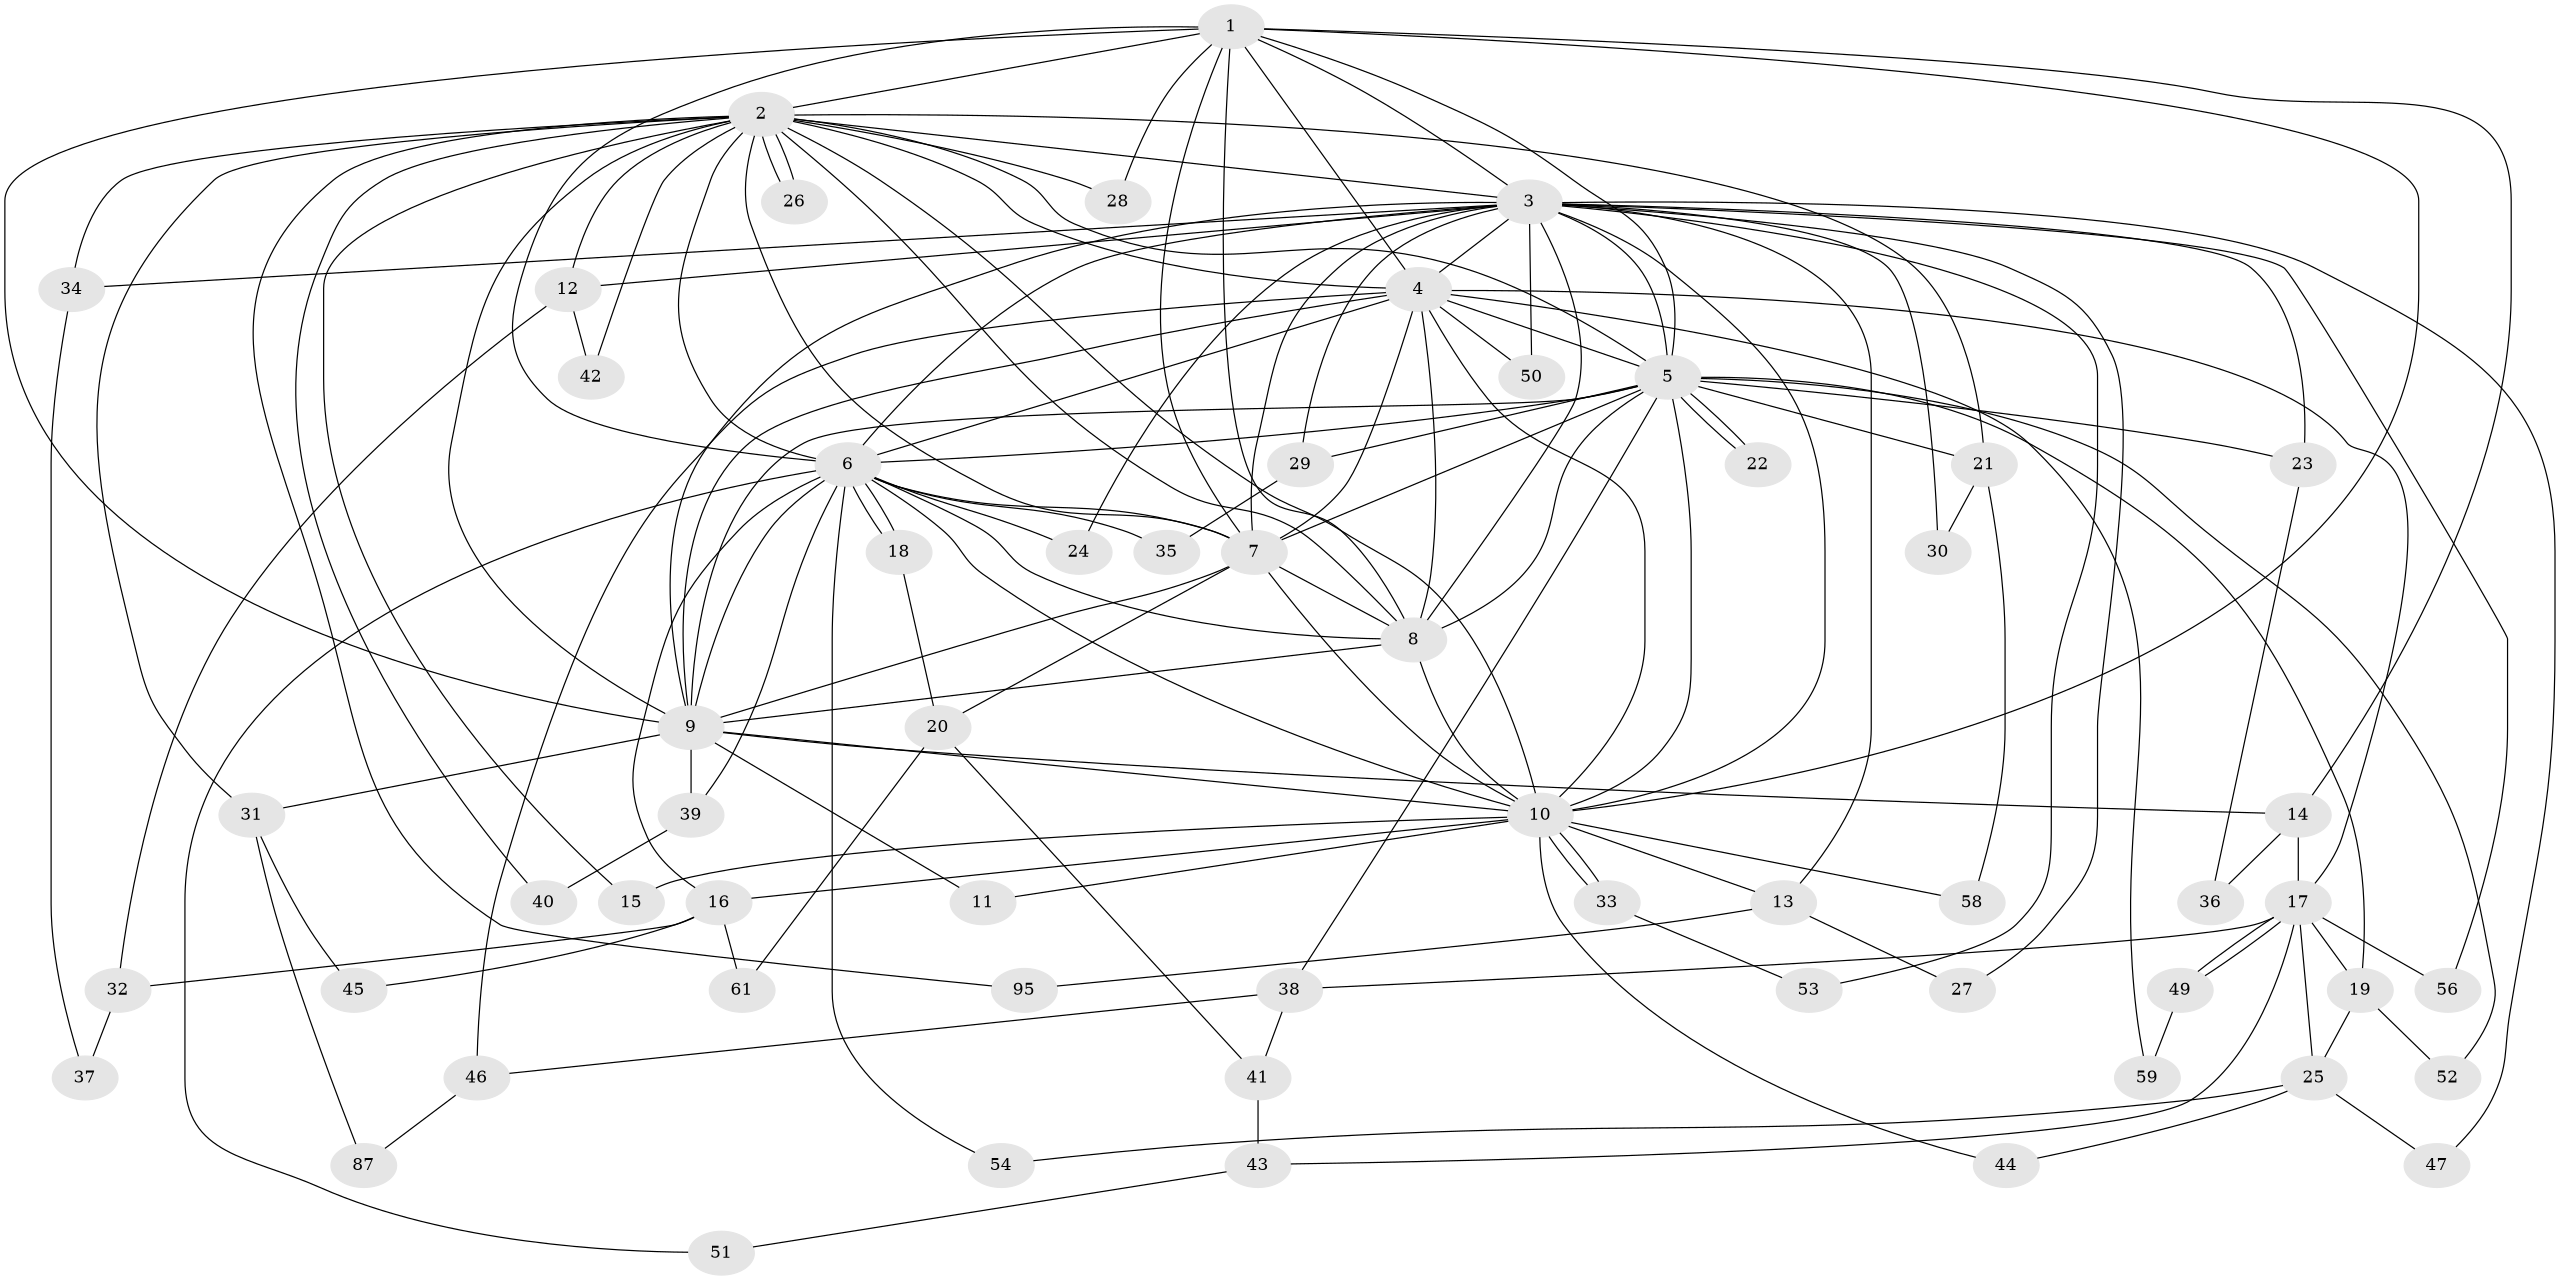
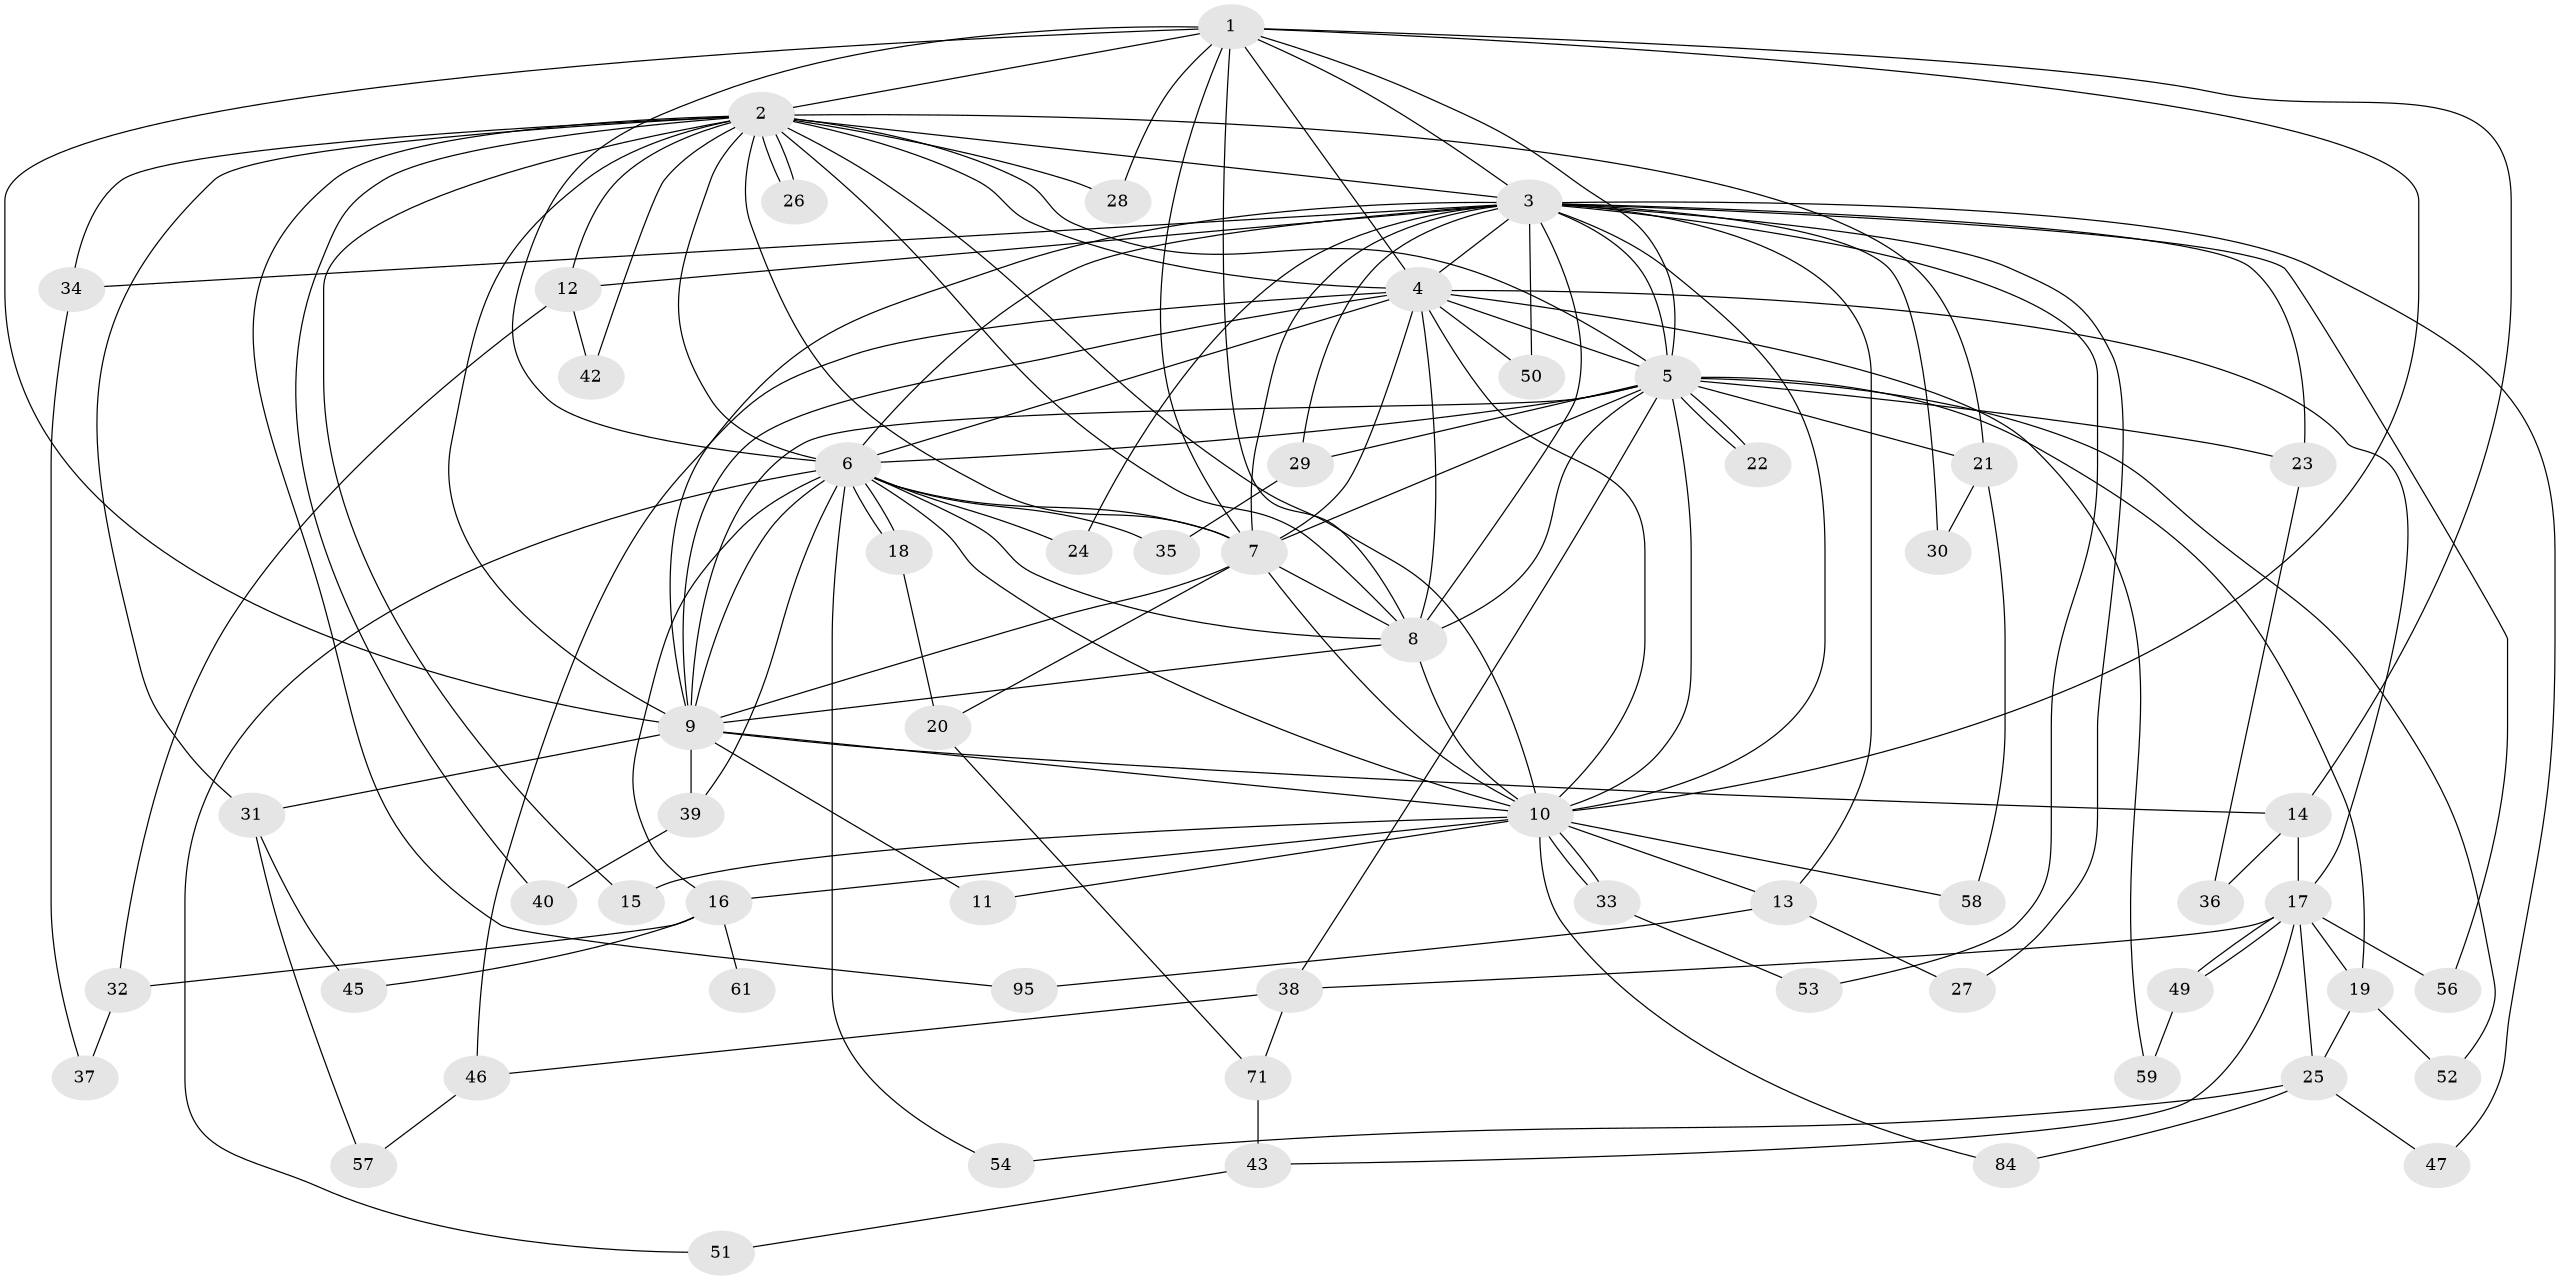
edge "20" -- "61": removed
node "41": label "41" -> "71"
node "87": label "87" -> "57"
node "44": label "44" -> "84"
